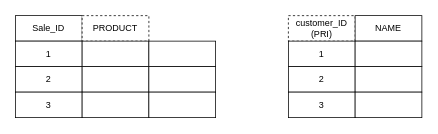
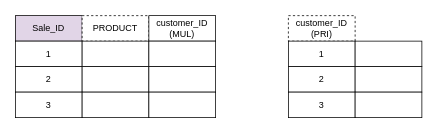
node "Sale_ID": fillcolor #ffffff -> #e1d5e7
node "customer_ID (MUL)": added
node "NAME": removed
